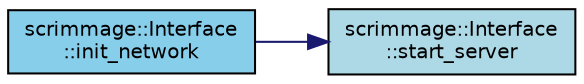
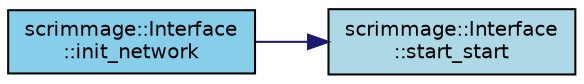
node "scrimmage::Interface ::start_server": label "scrimmage::Interface ::start_server" -> "scrimmage::Interface ::start_start"
